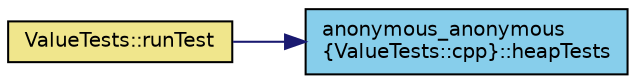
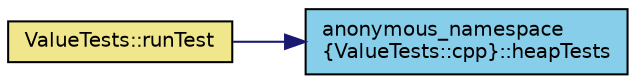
node "anonymous_anonymous {ValueTests::cpp}::heapTests": label "anonymous_anonymous {ValueTests::cpp}::heapTests" -> "anonymous_namespace {ValueTests::cpp}::heapTests"
